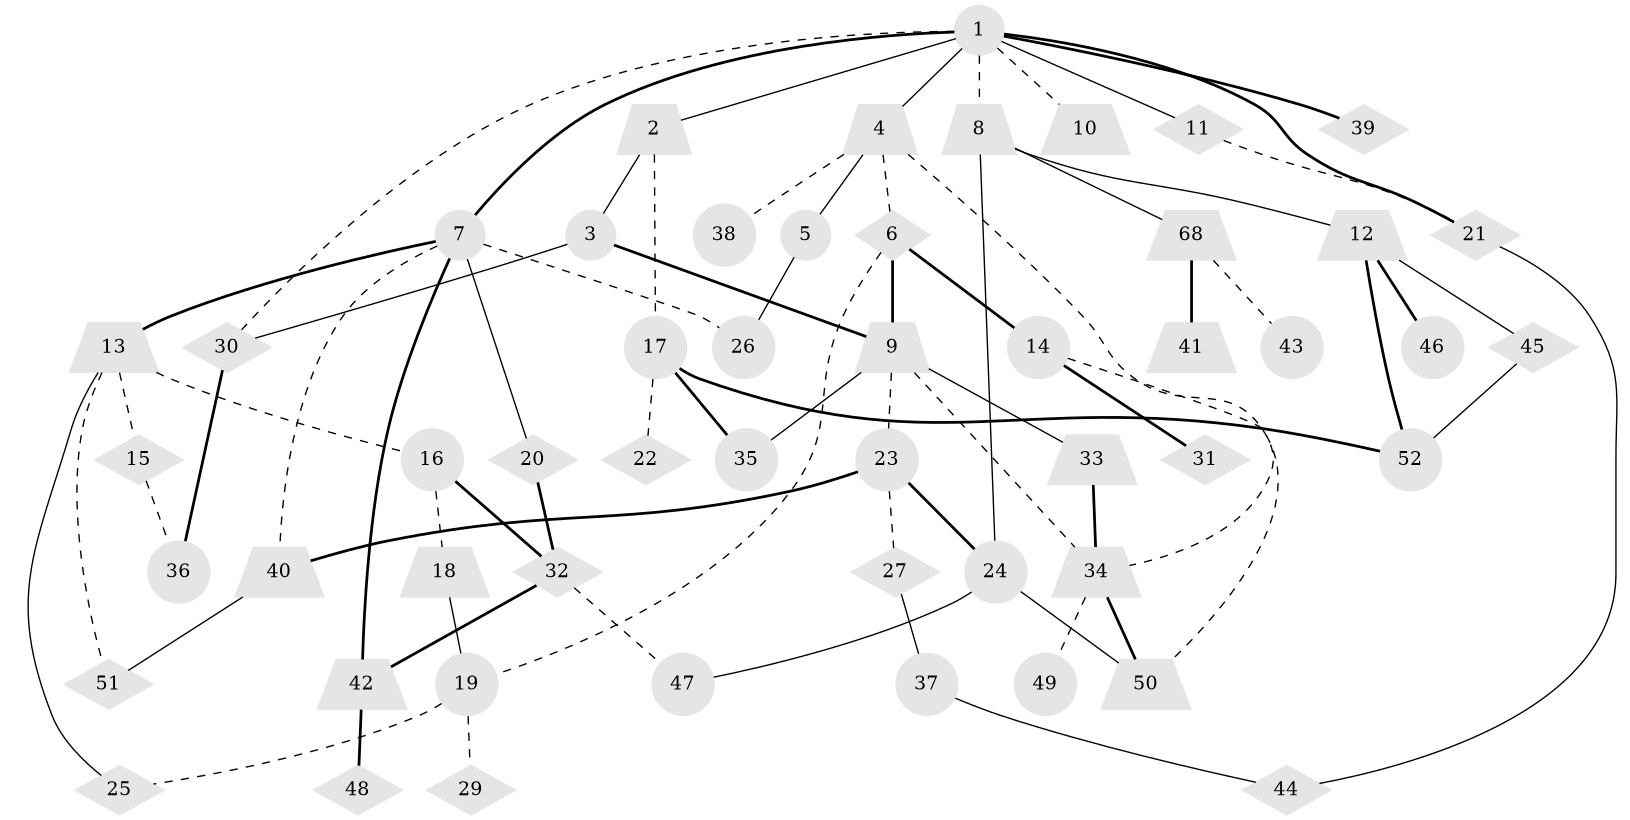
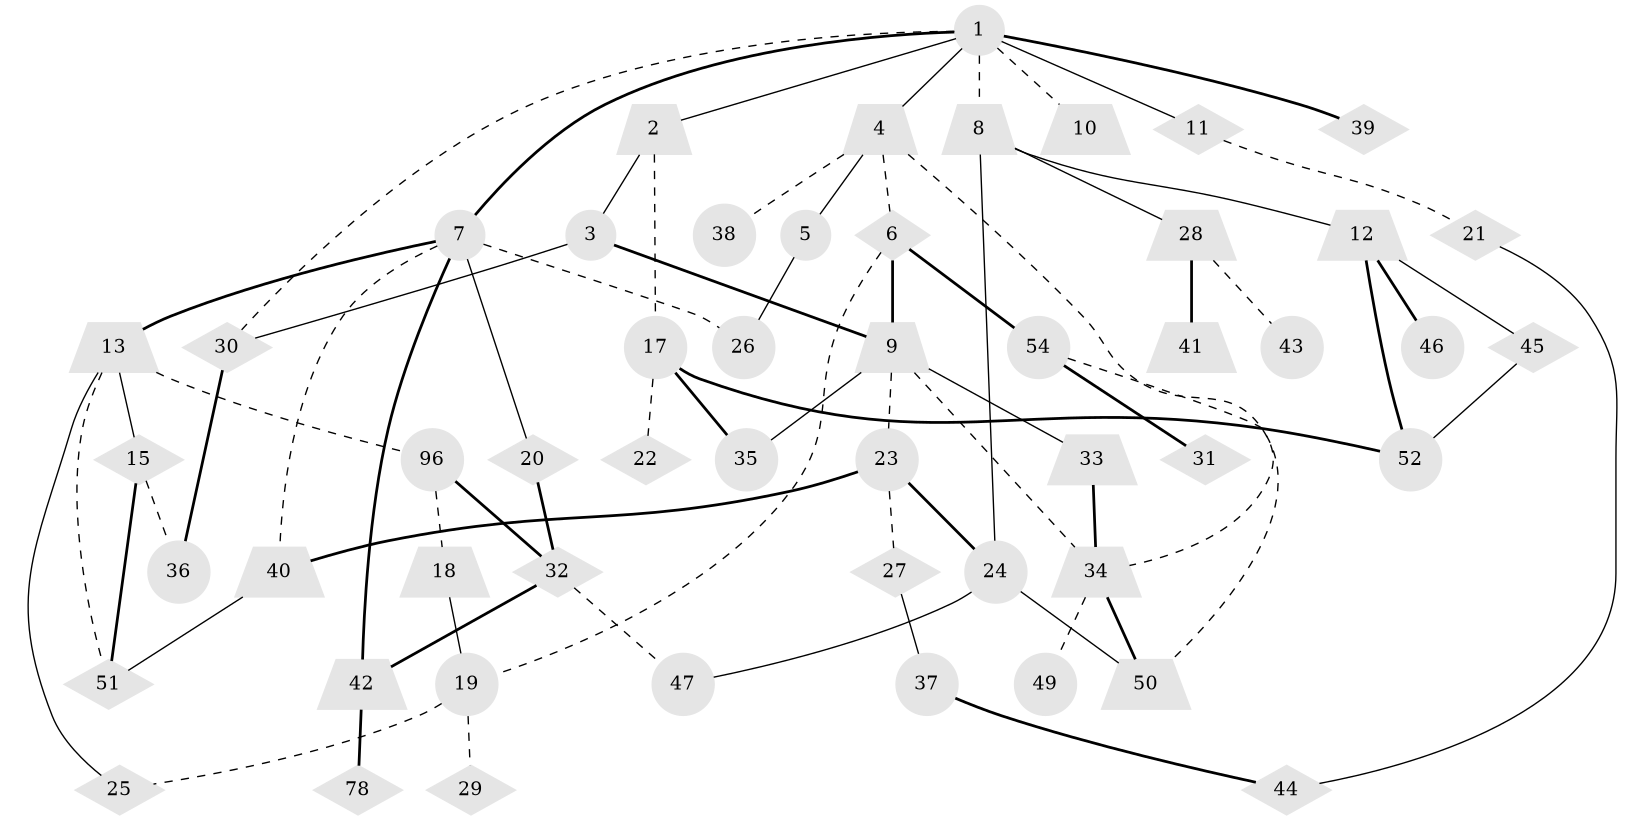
edge "1" -- "21": removed
node "68": label "68" -> "28"
node "14": label "14" -> "54"
edge "13" -- "15": style dashed -> solid
node "16": label "16" -> "96"
edge "15" -- "51": added
edge "37" -- "44": style solid -> bold
node "48": label "48" -> "78"
